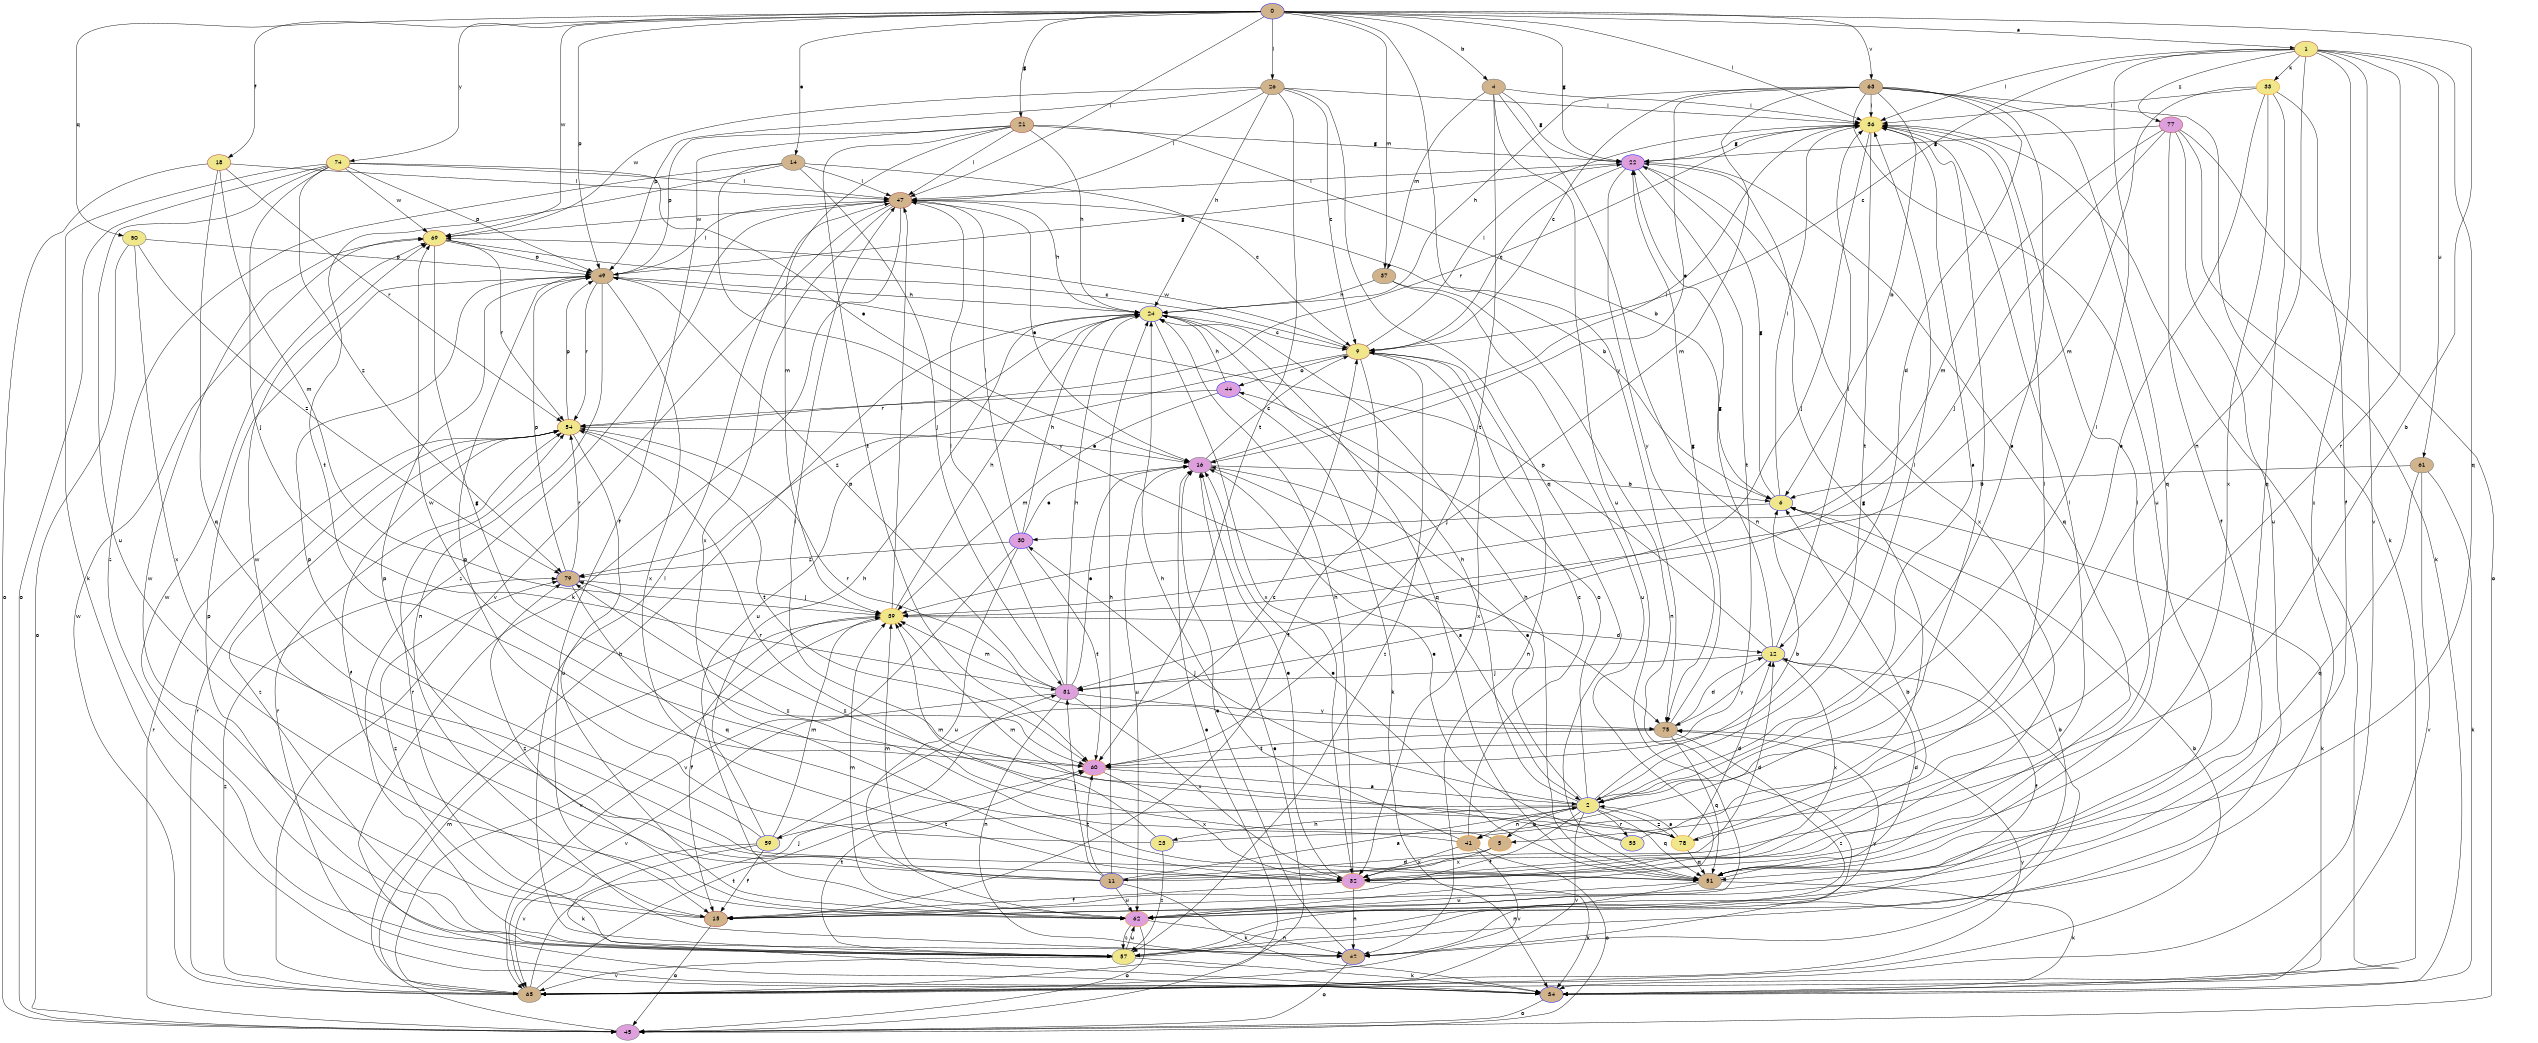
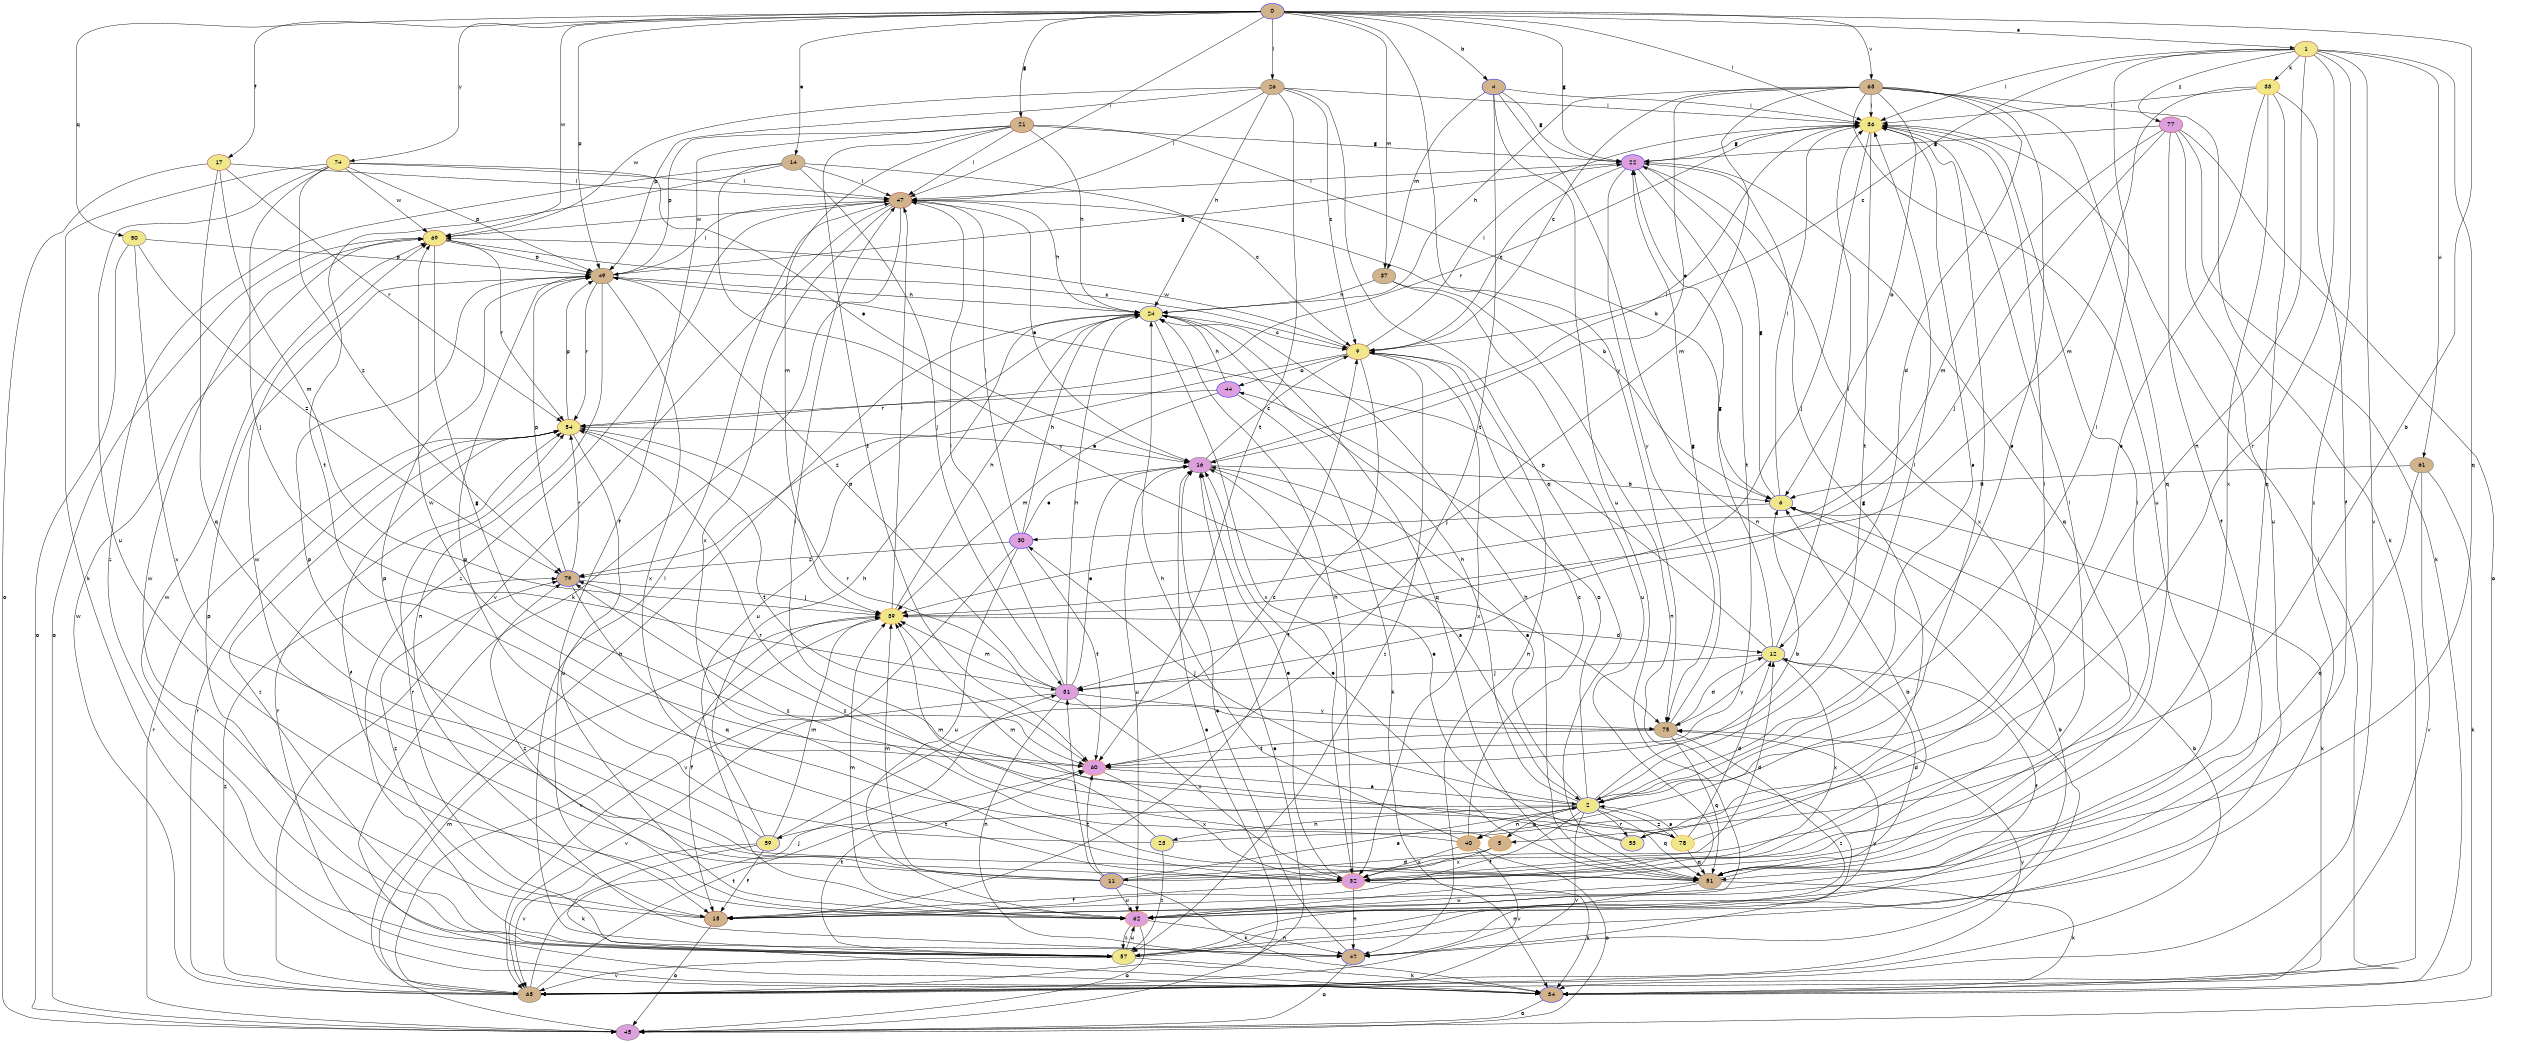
node "4": color gray40 -> blue
node "18": label "18" -> "17"
edge "1" -> "78": now "1" -> "53"
edge "11" -> "24": removed, label "h"
edge "74" -> "45": now "69" -> "45"
node "41": label "41" -> "40"
